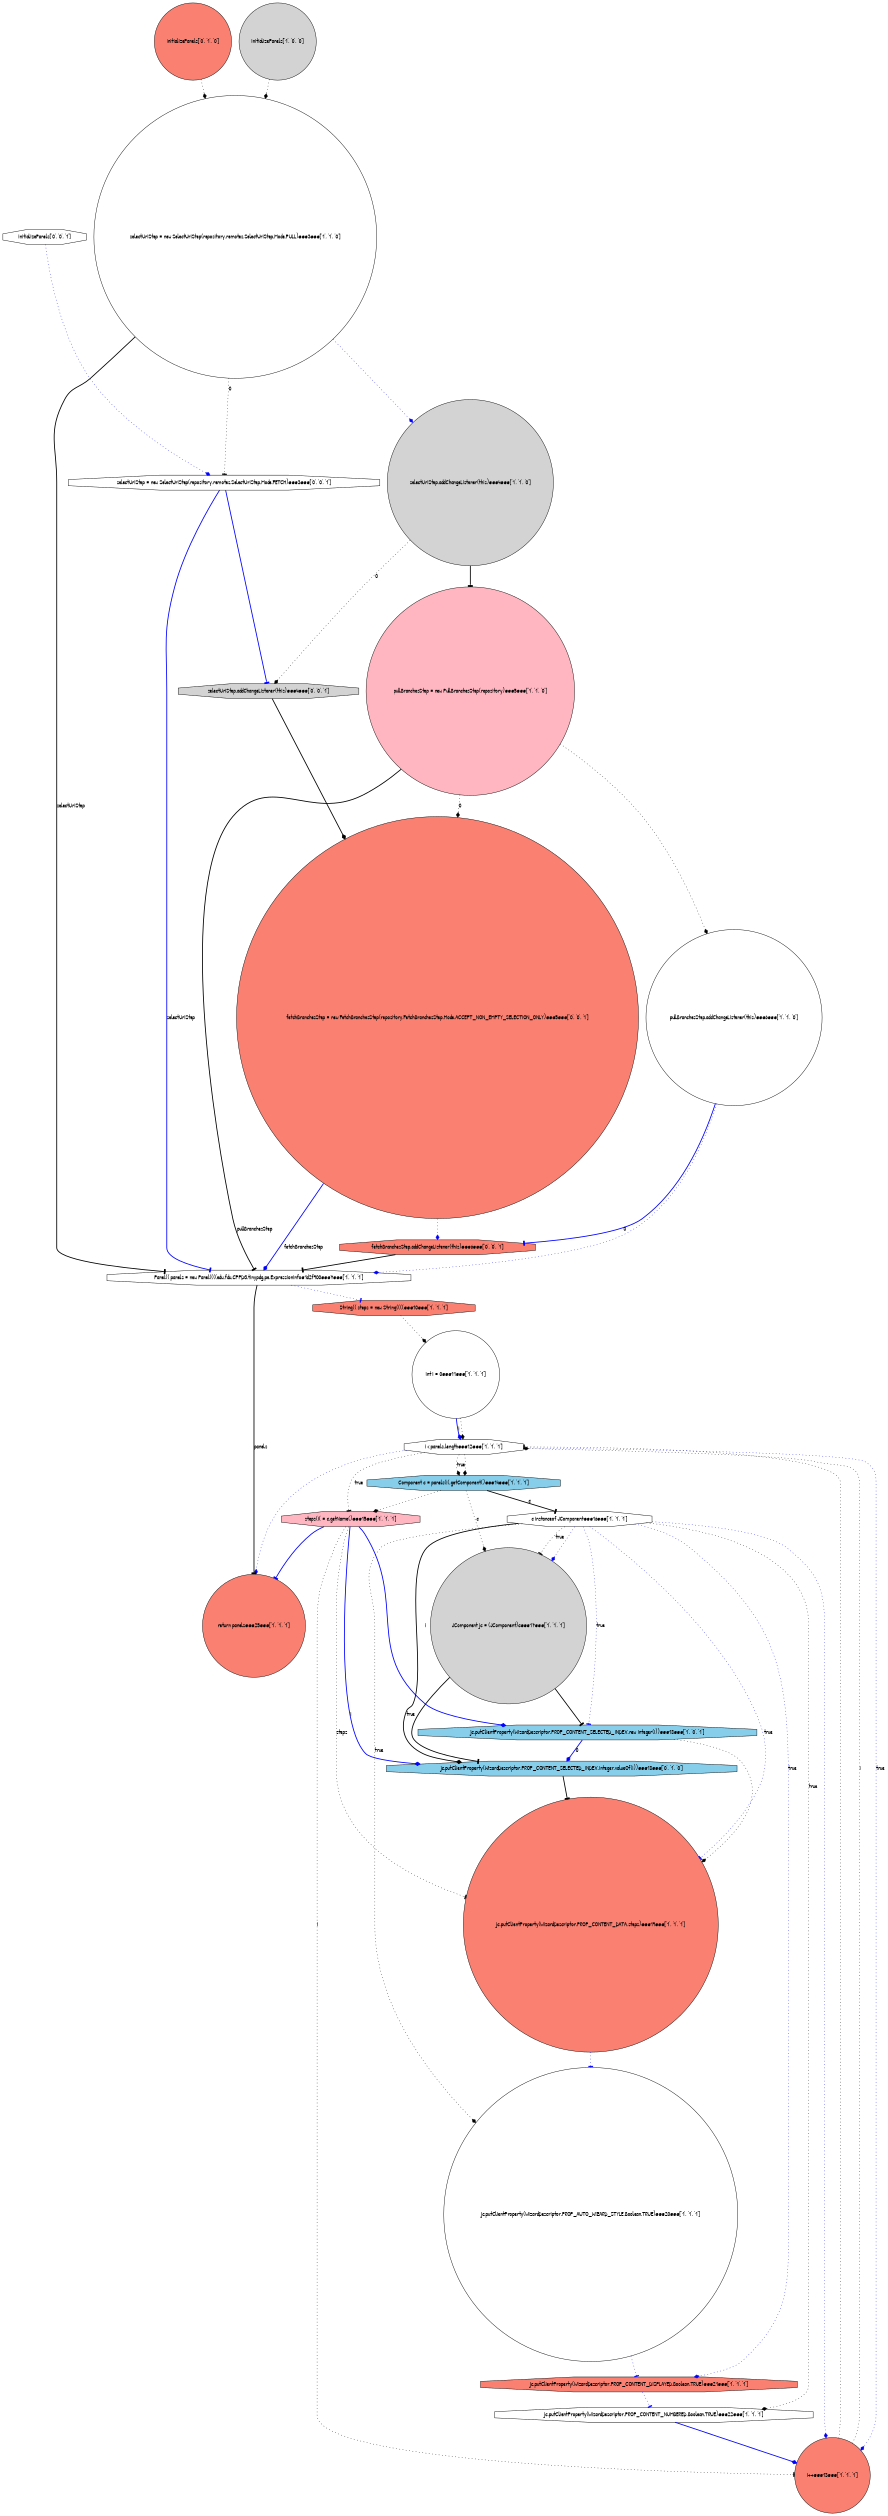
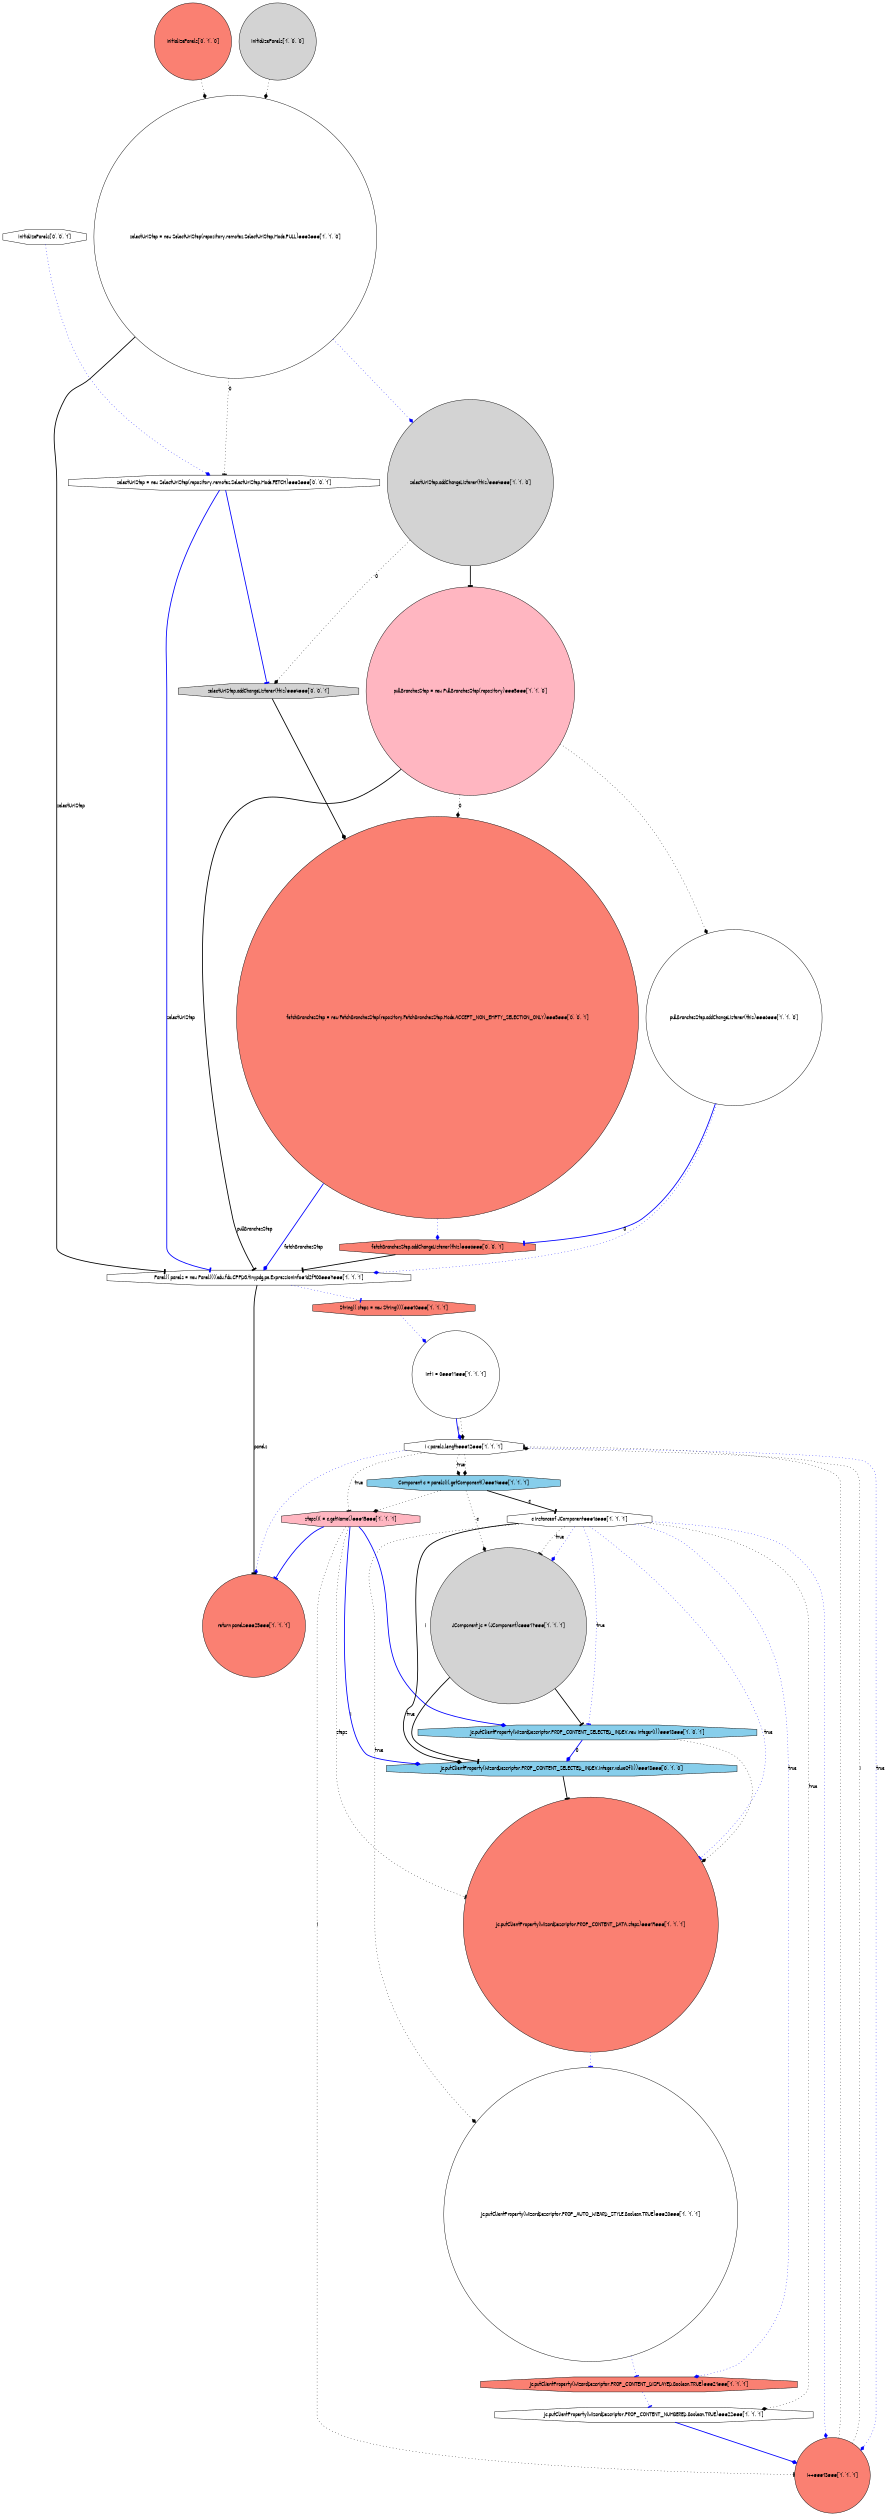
edge "String(( steps = new String((((@@@10@@@['1', '1', '1']" -> "int i = 0@@@11@@@['1', '1', '1']": color black -> blue
